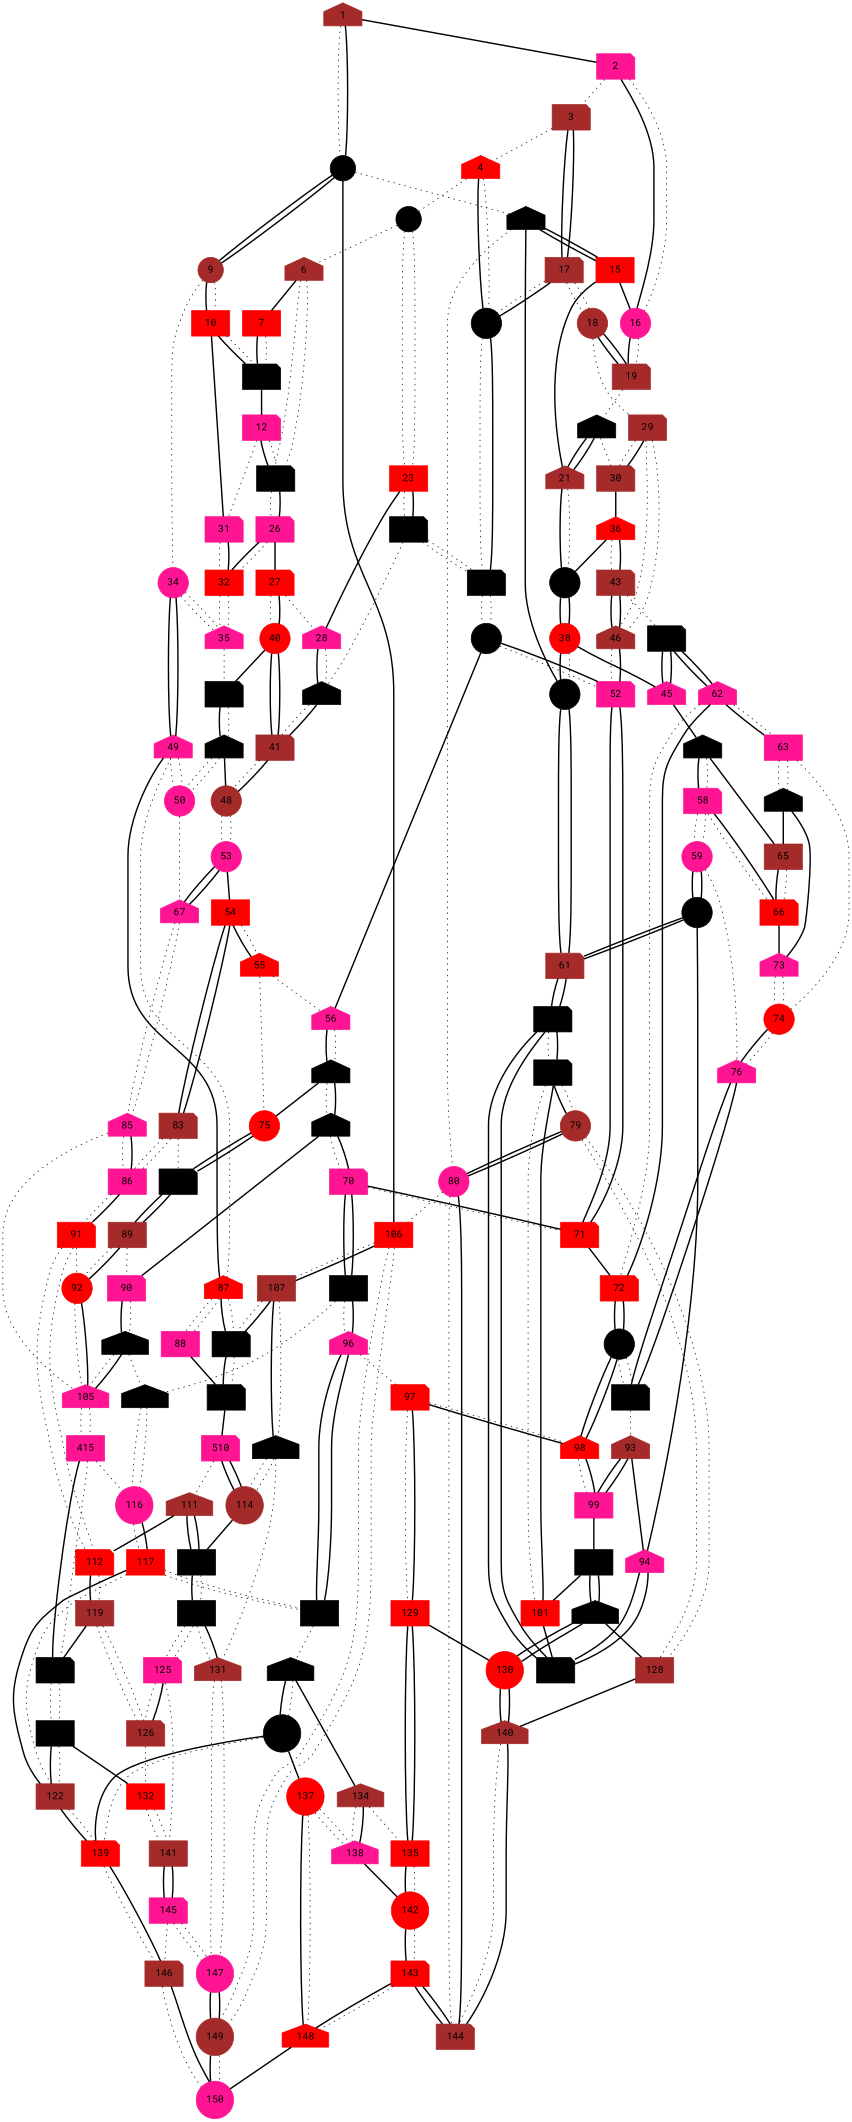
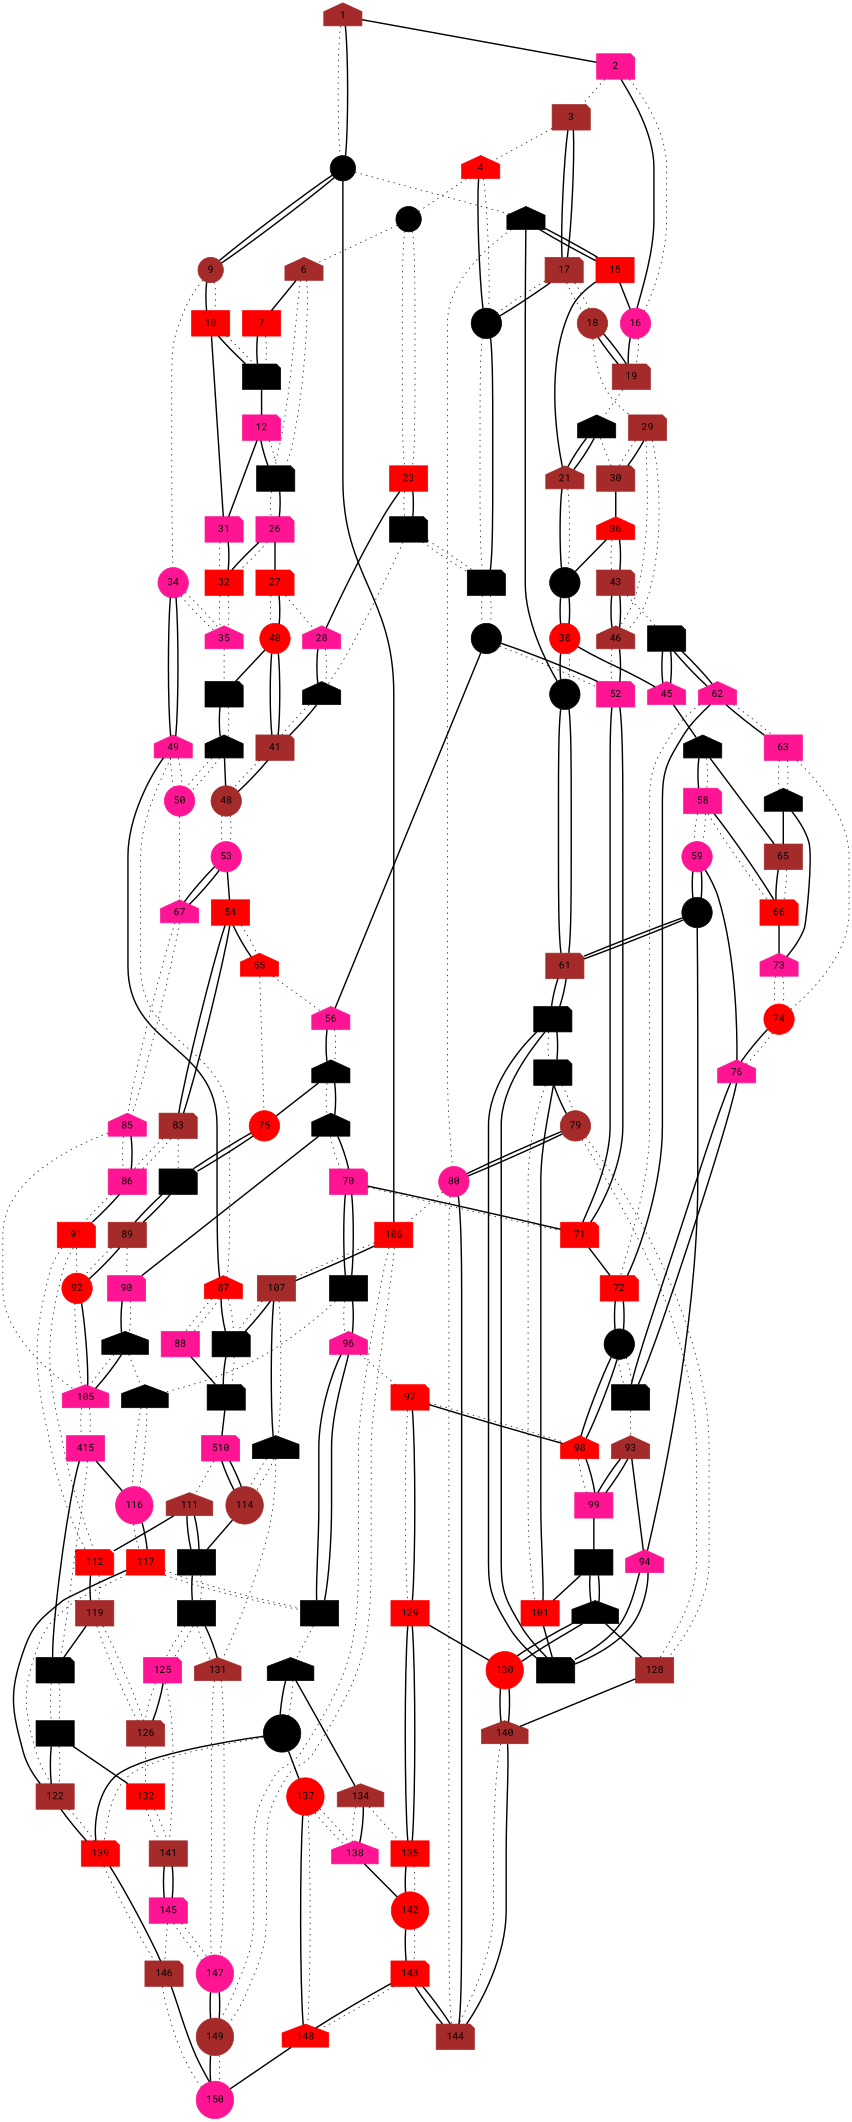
edge "12" -- "31": style dotted -> bold
edge "59" -- "76": style dotted -> bold
edge "415" -- "116": style dotted -> bold
